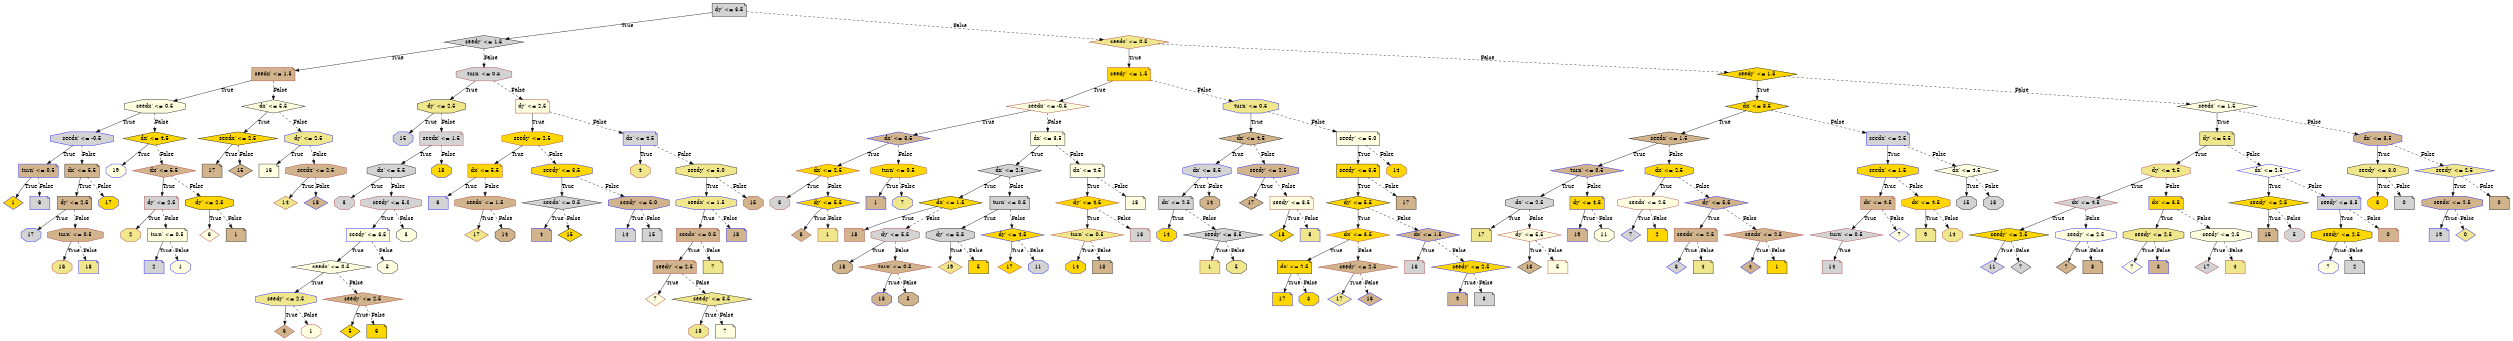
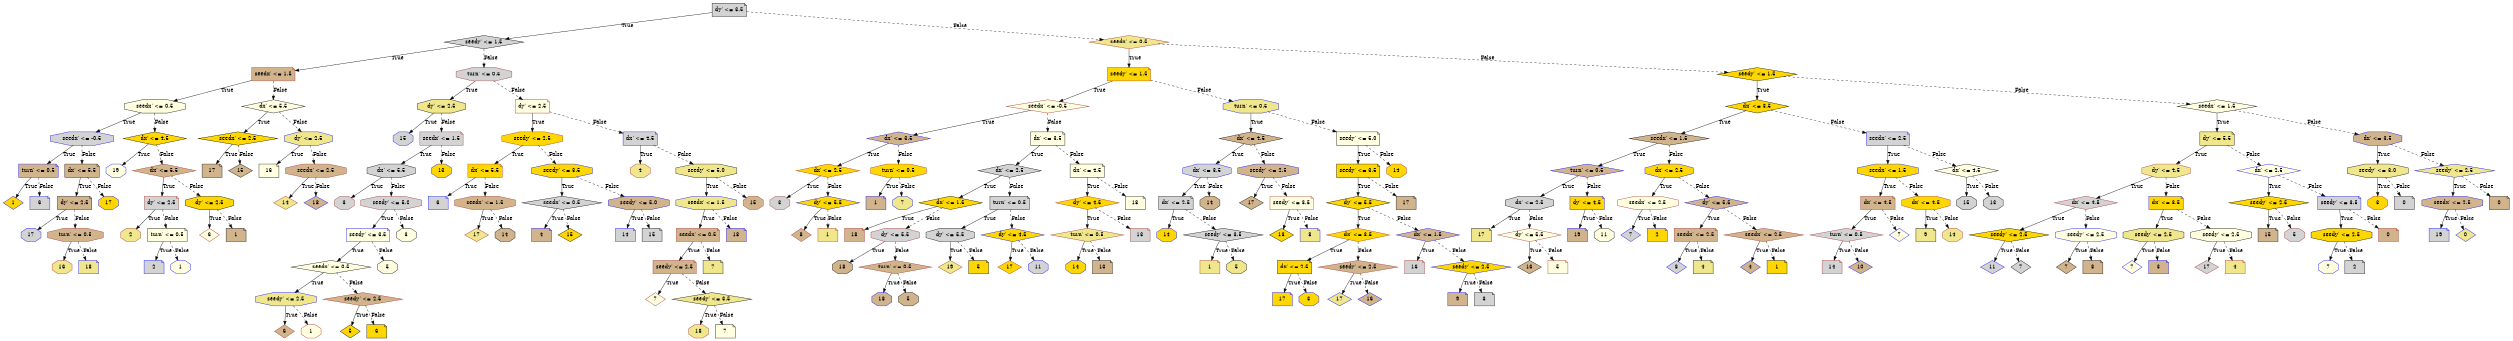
node "10": added
